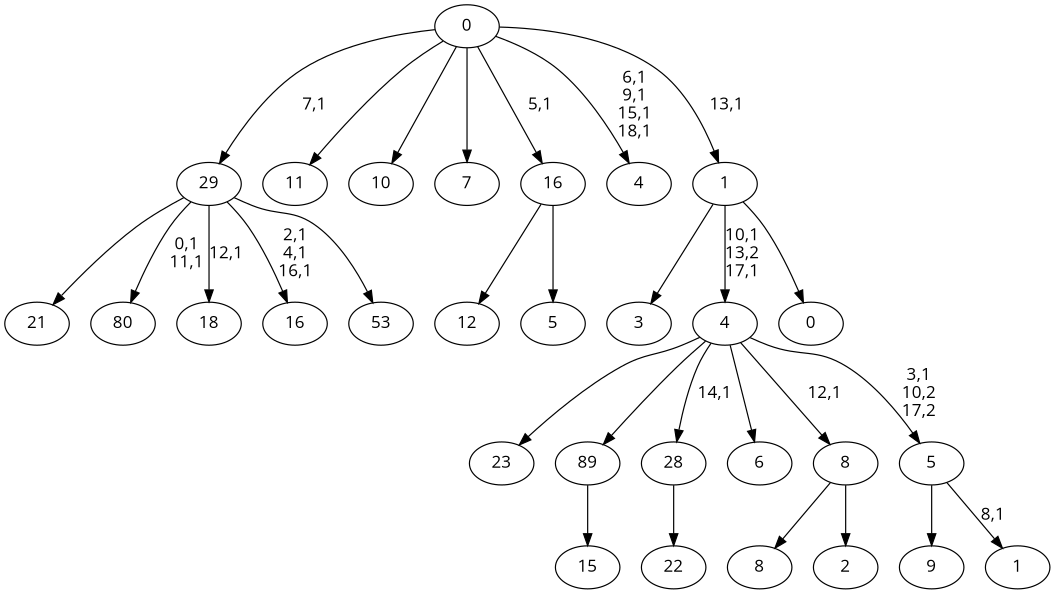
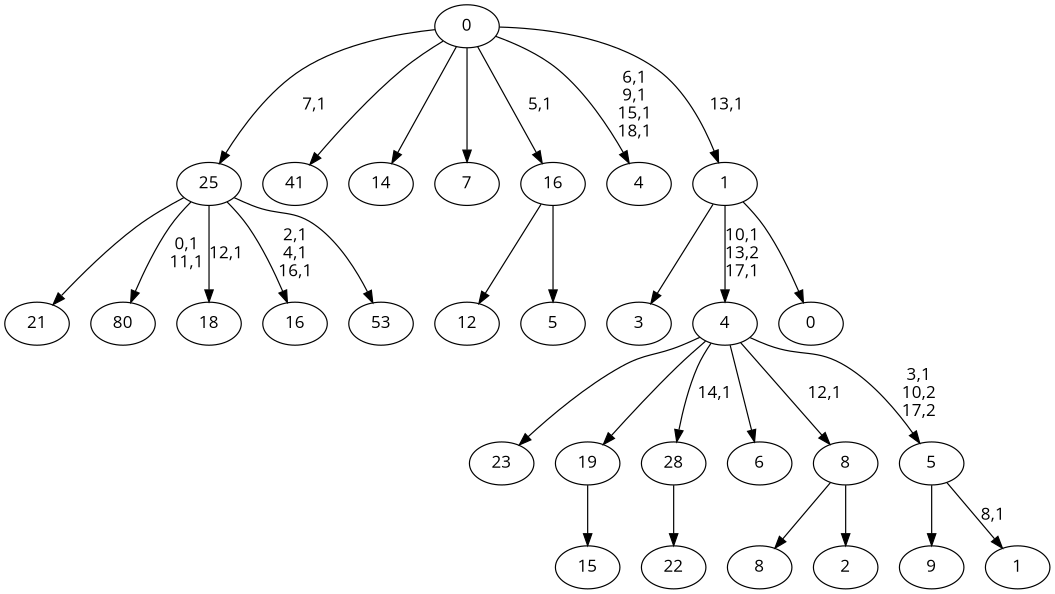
node "29": label "29" -> "25"
node "11": label "11" -> "41"
node "10": label "10" -> "14"
node "89": label "89" -> "19"
